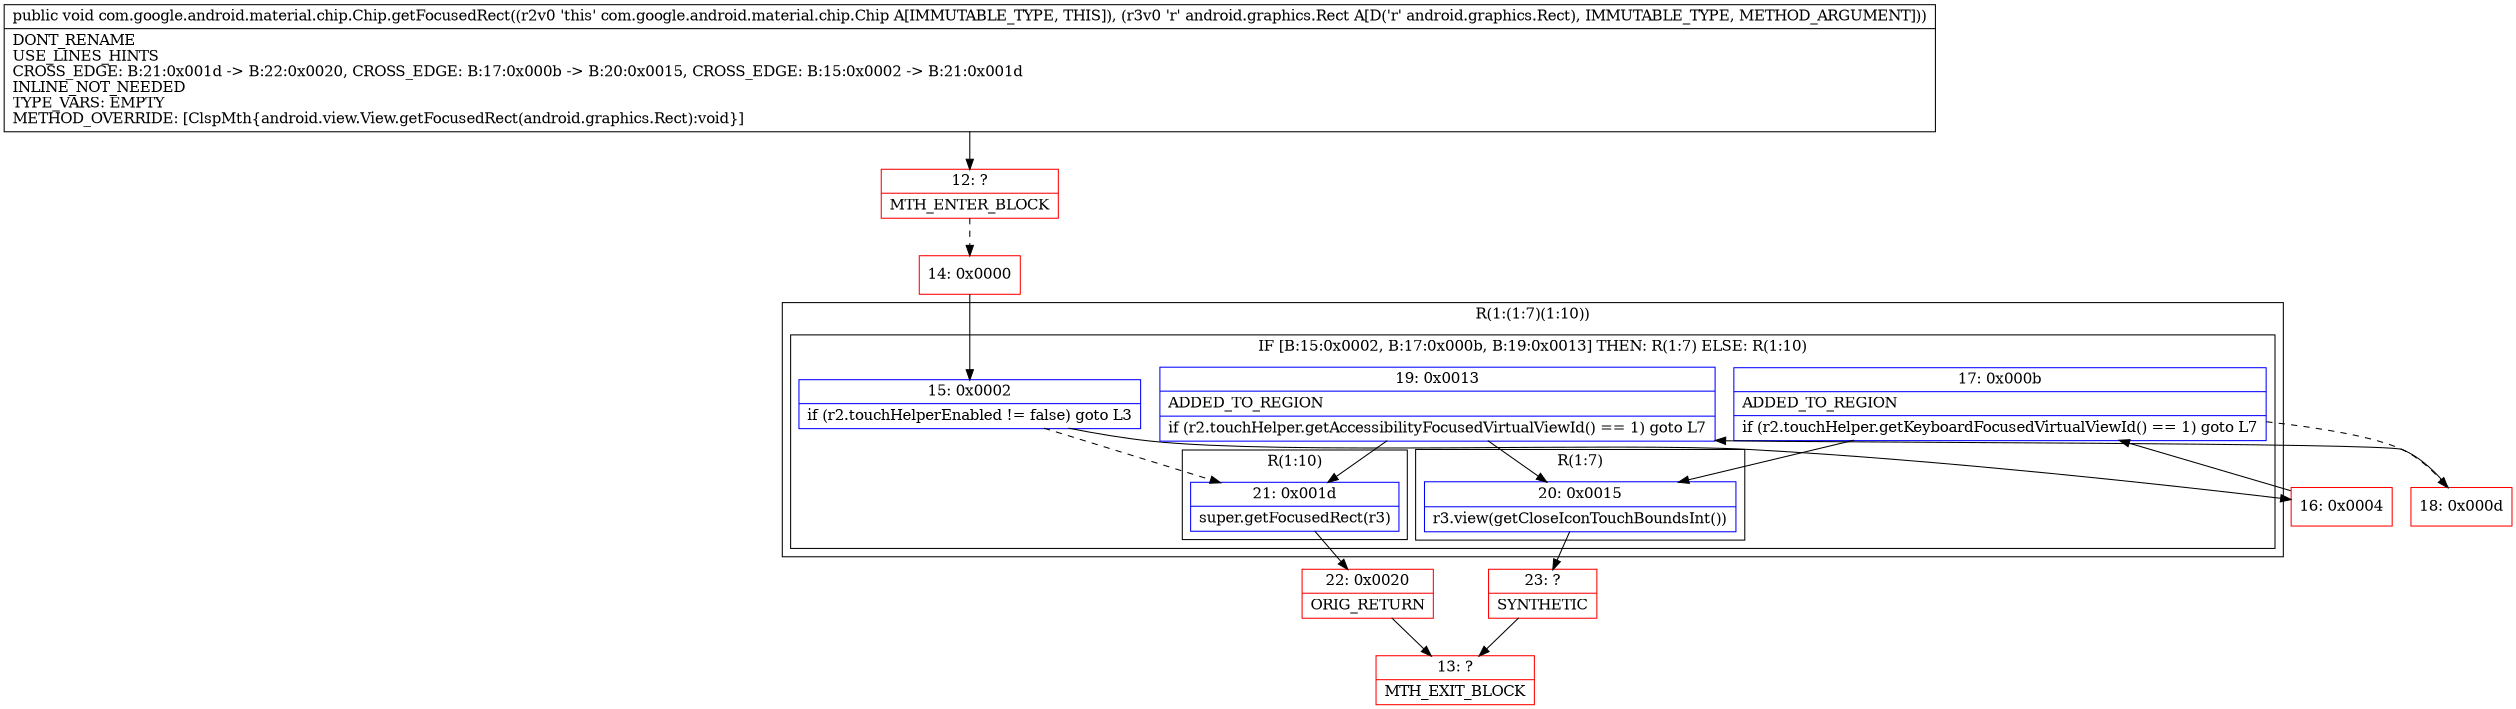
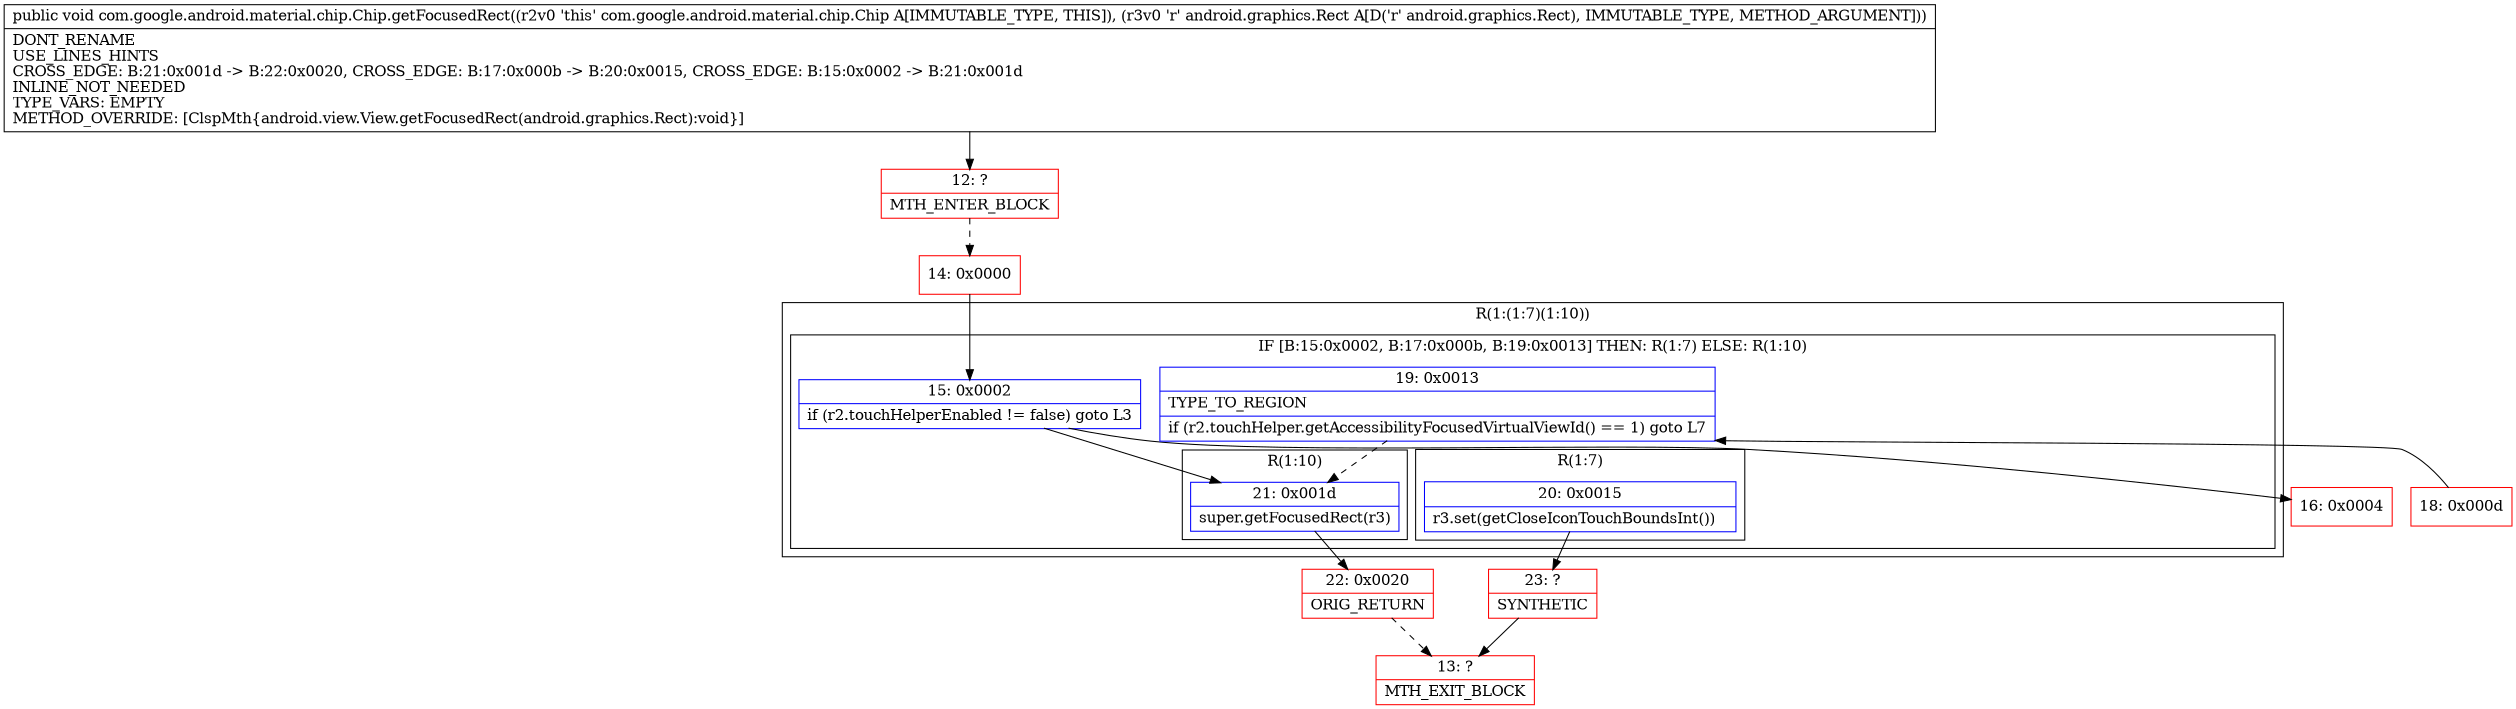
node "19: 0x0013": text "ADDED_TO_REGION" -> "TYPE_TO_REGION"
node "17: 0x000b": removed
edge "15: 0x0002" -> "21: 0x001d": style dashed -> solid
edge "19: 0x0013" -> "20: 0x0015": removed
edge "19: 0x0013" -> "21: 0x001d": style solid -> dashed
node "20: 0x0015": text "r3.view(getCloseIconTouchBoundsInt())" -> "r3.set(getCloseIconTouchBoundsInt())"
edge "22: 0x0020" -> "13: ?": style solid -> dashed
